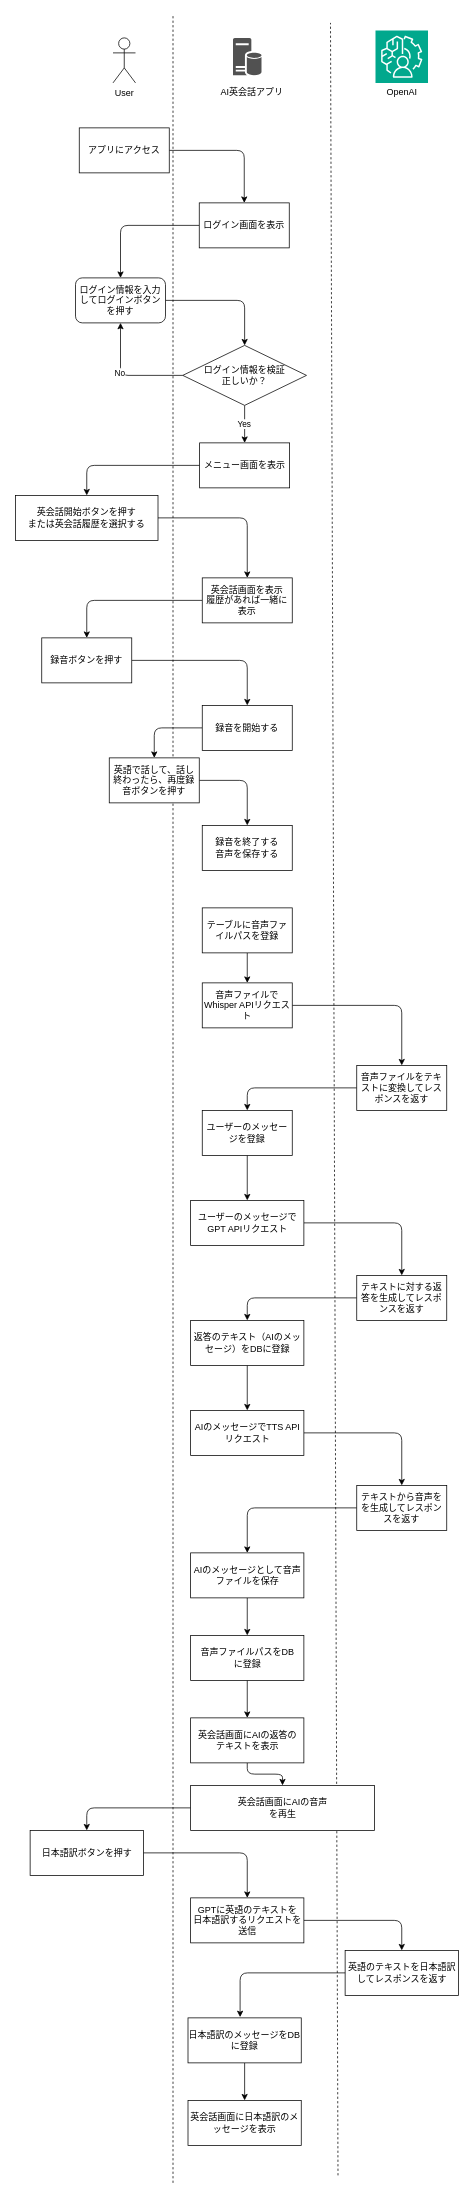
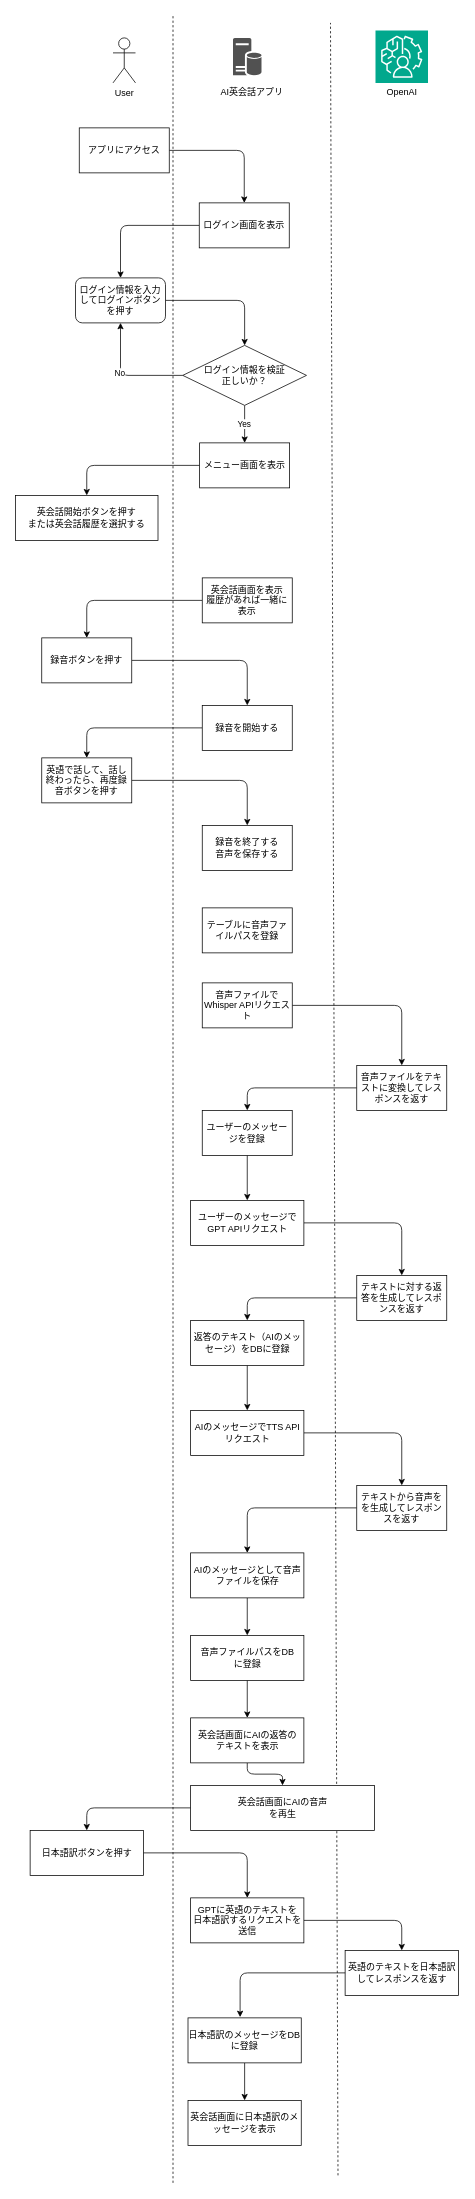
edge "英会話開始ボタンを押す または英会話履歴を選択する" -> "英会話画面を表示 履歴があれば一緒に表示": removed
node "英語で話して、話し終わったら、再度録音ボタンを押す": moved (154, 780) -> (87, 780)
edge "テーブルに音声ファイルパスを登録" -> "音声ファイルで Whisper APIリクエスト": removed
